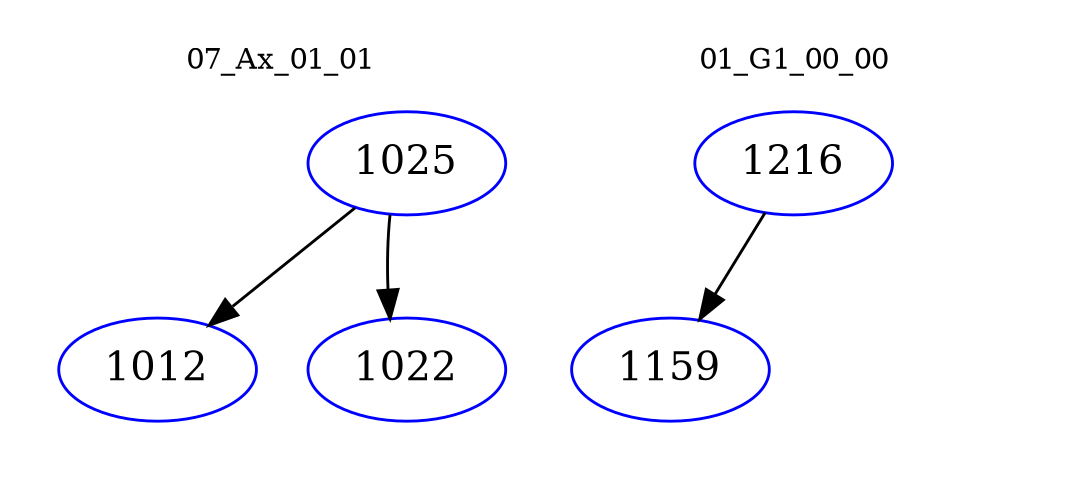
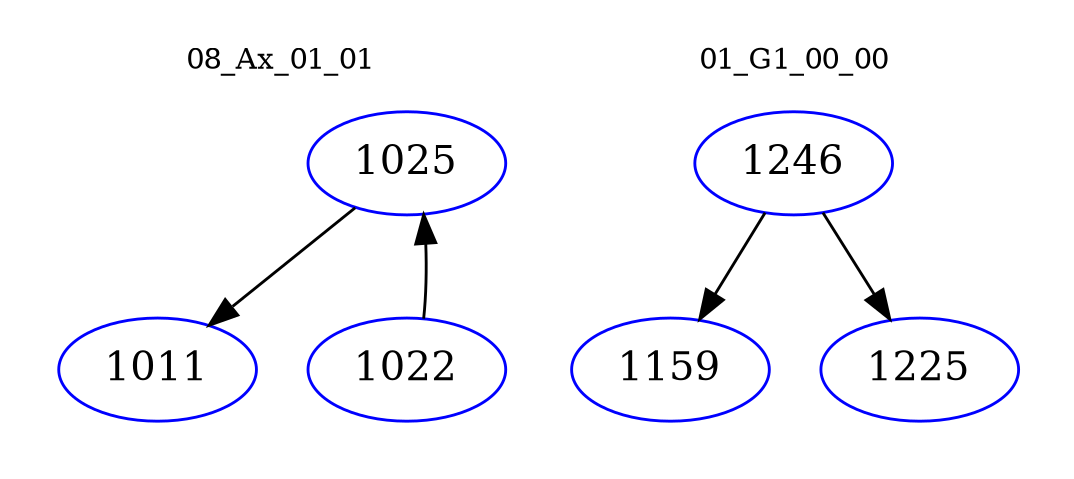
cluster "07_Ax_01_01": label "07_Ax_01_01" -> "08_Ax_01_01"
node "1216": label "1216" -> "1246"
edge "1025" -> "1022": reversed
node "1012": label "1012" -> "1011"
node "1225": added
